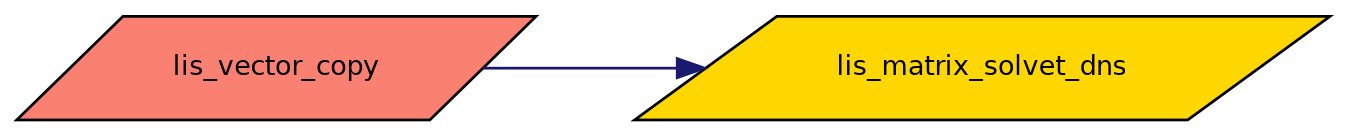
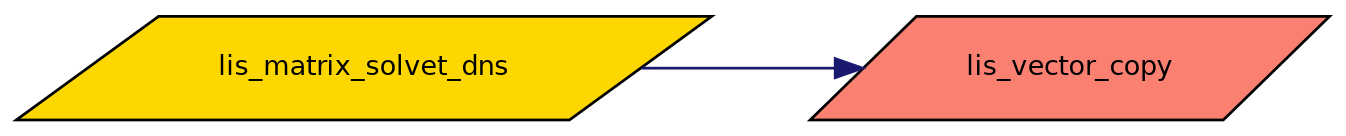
edge "lis_vector_copy" -> "lis_matrix_solvet_dns": reversed
